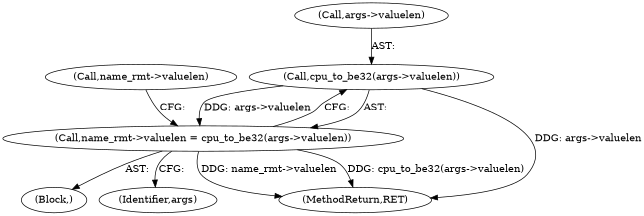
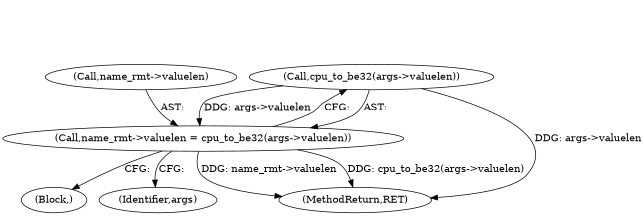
node "(Call,args->valuelen)": removed
edge "(Call,name_rmt->valuelen)" -> "(Call,name_rmt->valuelen = cpu_to_be32(args->valuelen))": label "CFG: " -> "AST: "
edge "(Call,name_rmt->valuelen = cpu_to_be32(args->valuelen))" -> "(Block,)": label "AST: " -> "CFG: "
